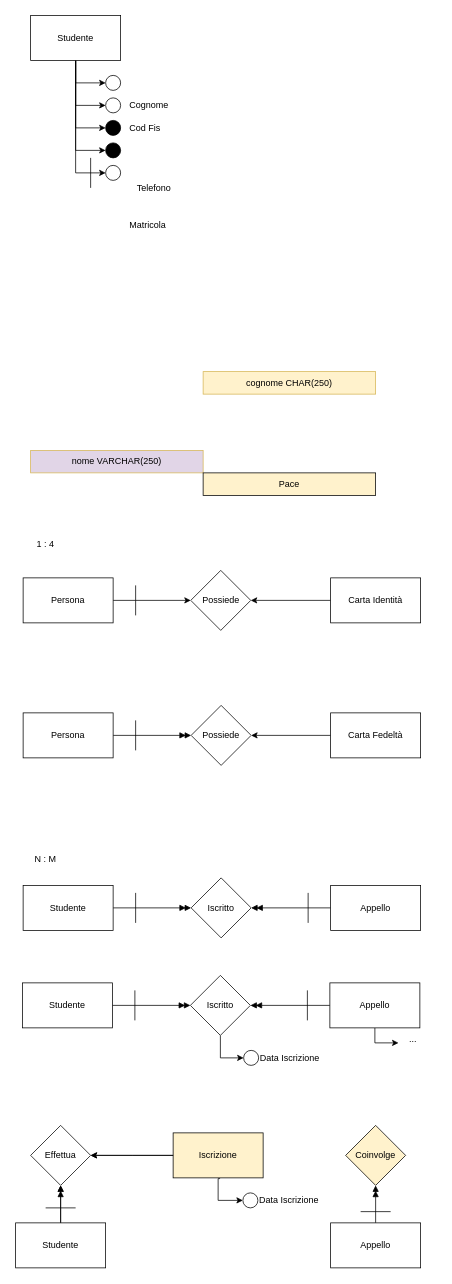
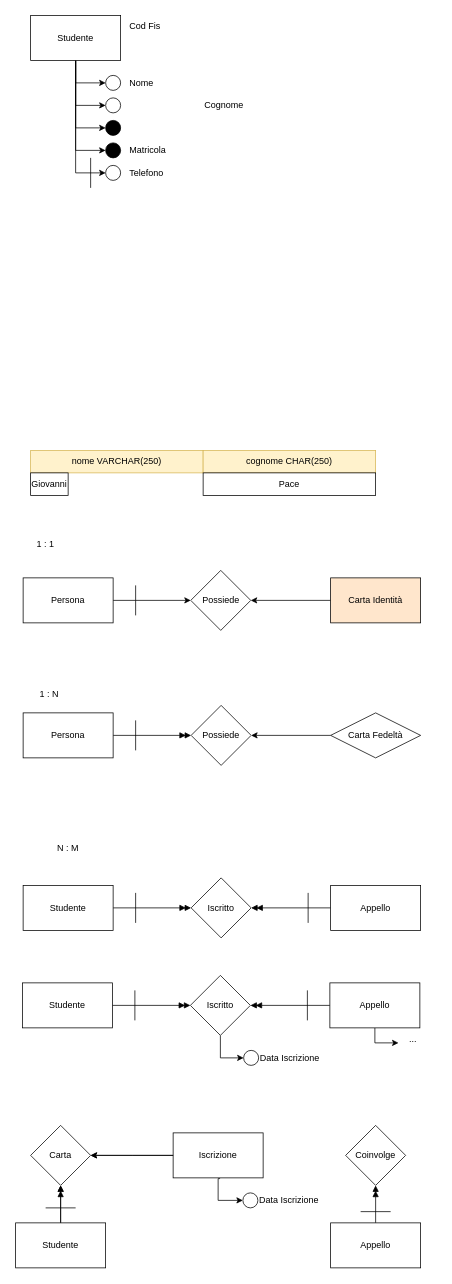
node "Nome": added
node "Cognome": moved (150, 105) -> (225, 105)
node "Cod Fis": moved (150, 128) -> (150, 27)
node "Telefono": moved (158, 188) -> (150, 173)
node "Matricola": moved (150, 225) -> (150, 150)
node "cognome CHAR(250)": moved (289, 383) -> (289, 462)
node "nome VARCHAR(250)": fillcolor #e1d5e7 -> #fff2cc
node "Giovanni": added
node "Pace": fillcolor #fff2cc -> #ffffff
node "1 : 4": label "1 : 4" -> "1 : 1"
node "Carta Identità": fillcolor #ffffff -> #ffe6cc
node "1 : N": added
node "Carta Fedeltà": shape rectangle -> diamond
node "N : M": moved (45, 859) -> (68, 848)
node "Effettua": label "Effettua" -> "Carta"
node "Iscrizione": fillcolor #fff2cc -> #ffffff
node "Coinvolge": fillcolor #fff2cc -> #ffffff
